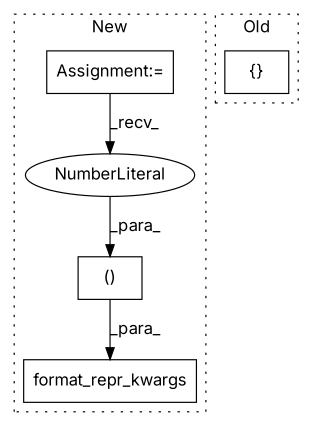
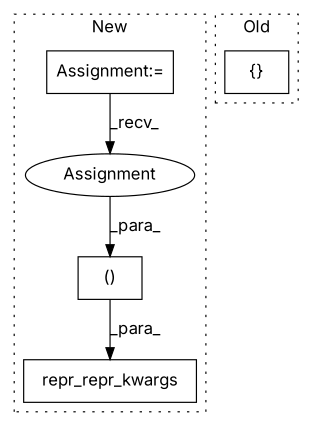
node "NumberLiteral": label "NumberLiteral" -> "Assignment"
node "format_repr_kwargs": label "format_repr_kwargs" -> "repr_repr_kwargs"
